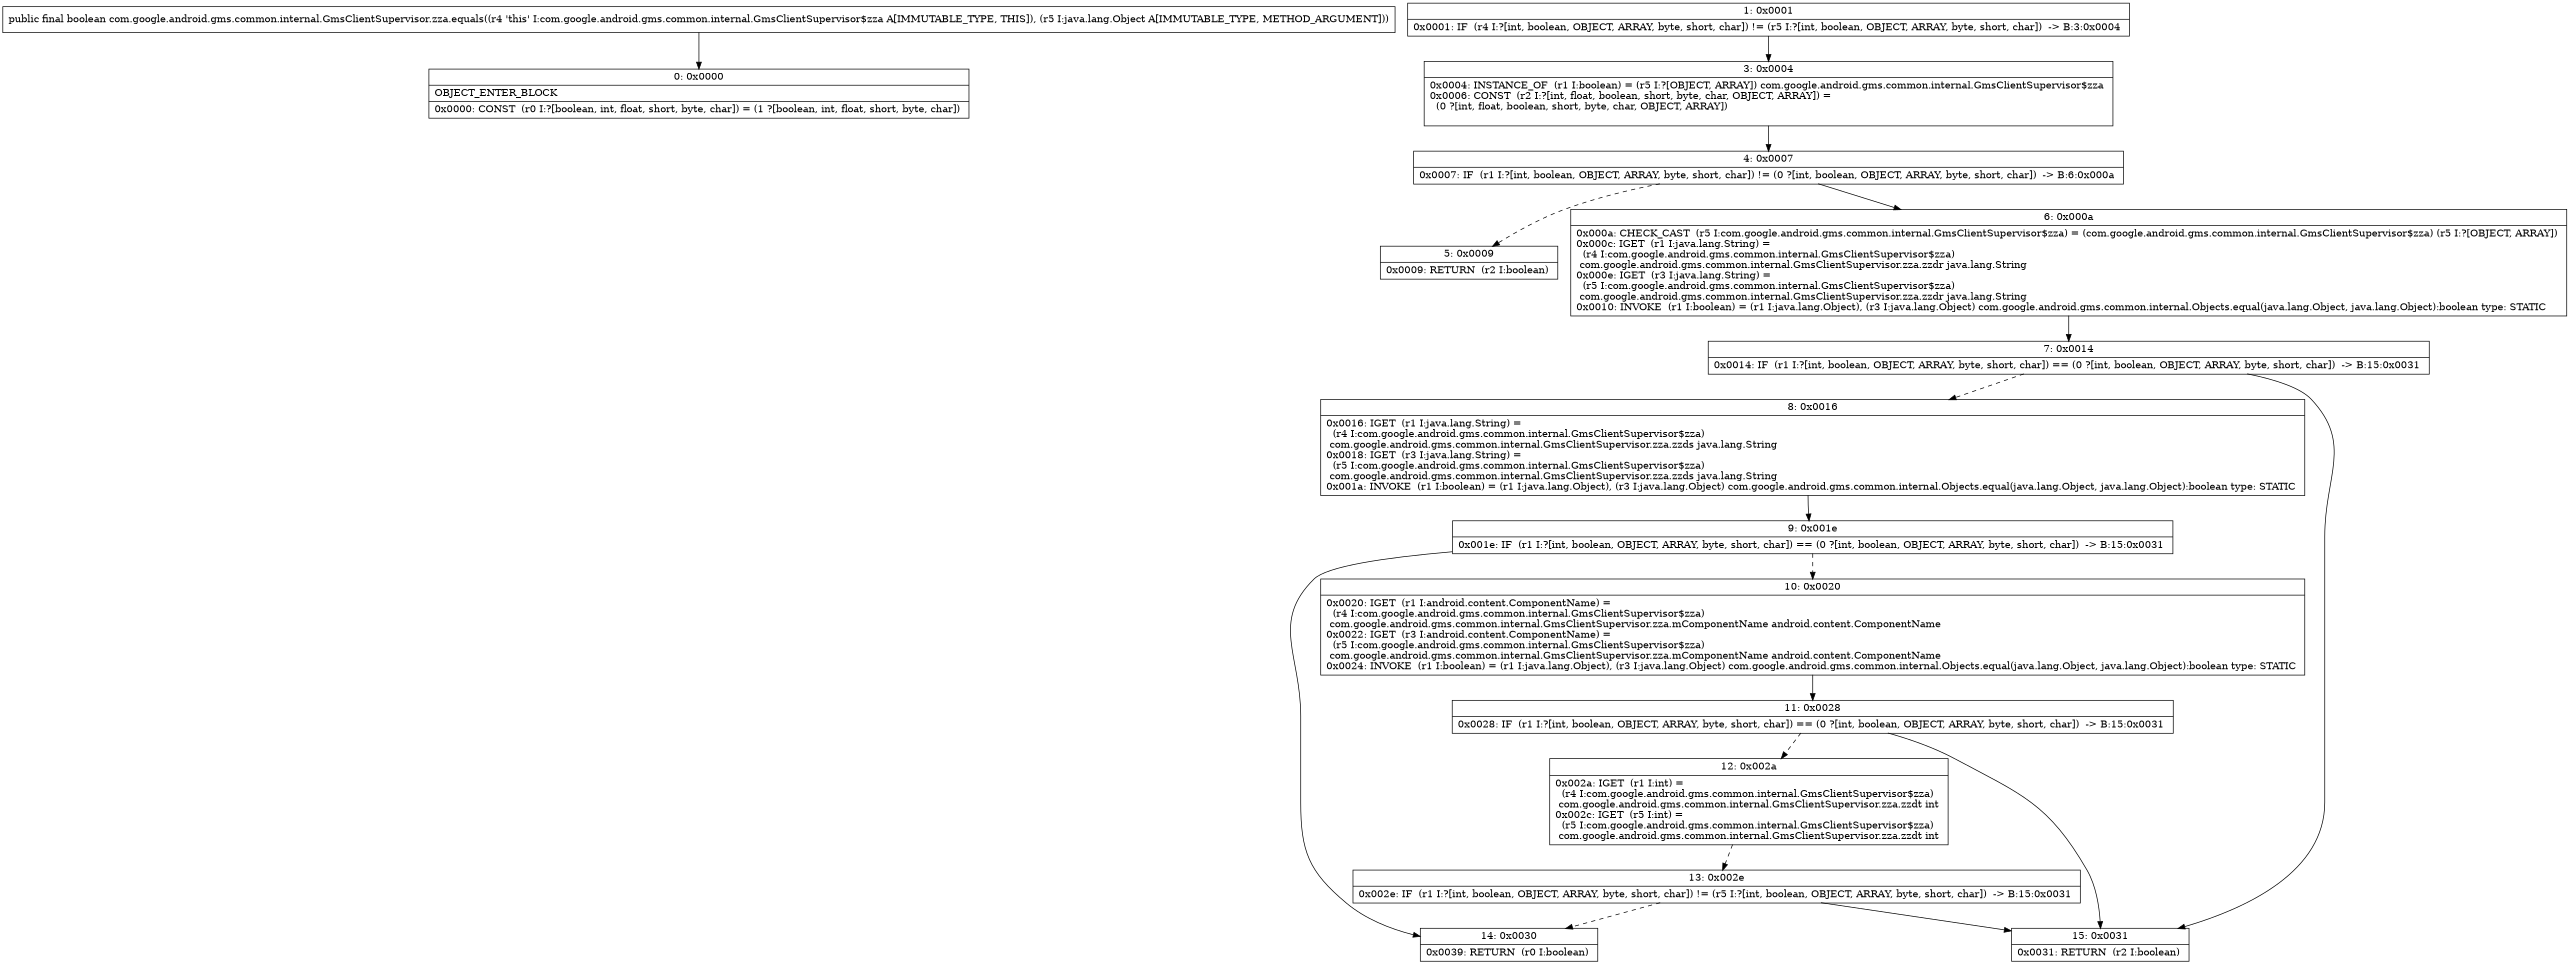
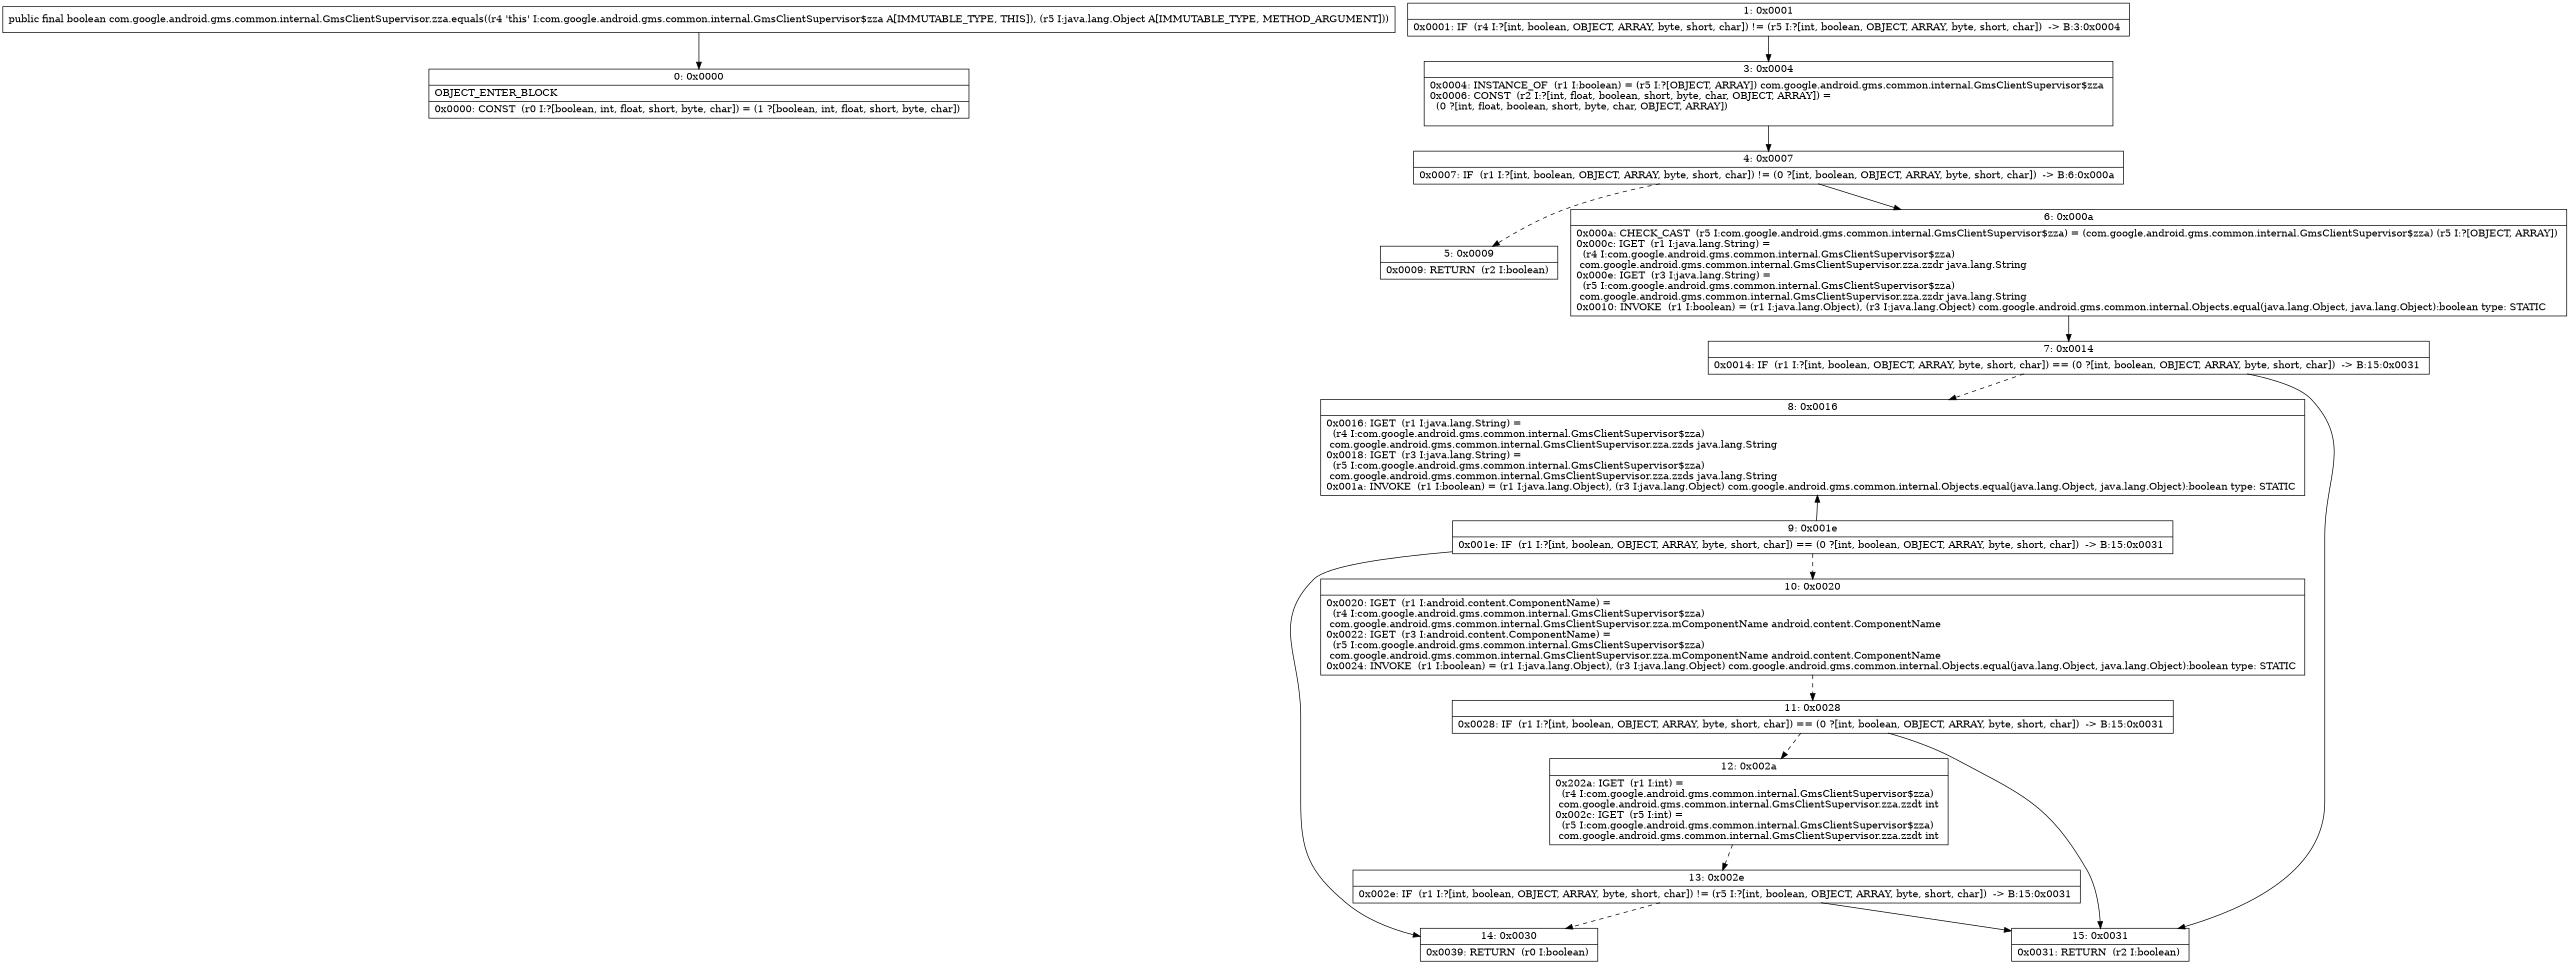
edge "8: 0x0016" -> "9: 0x001e": reversed
edge "10: 0x0020" -> "11: 0x0028": style solid -> dashed
node "12: 0x002a": text "0x002a: IGET  (r1 I:int) =" -> "0x202a: IGET  (r1 I:int) ="
